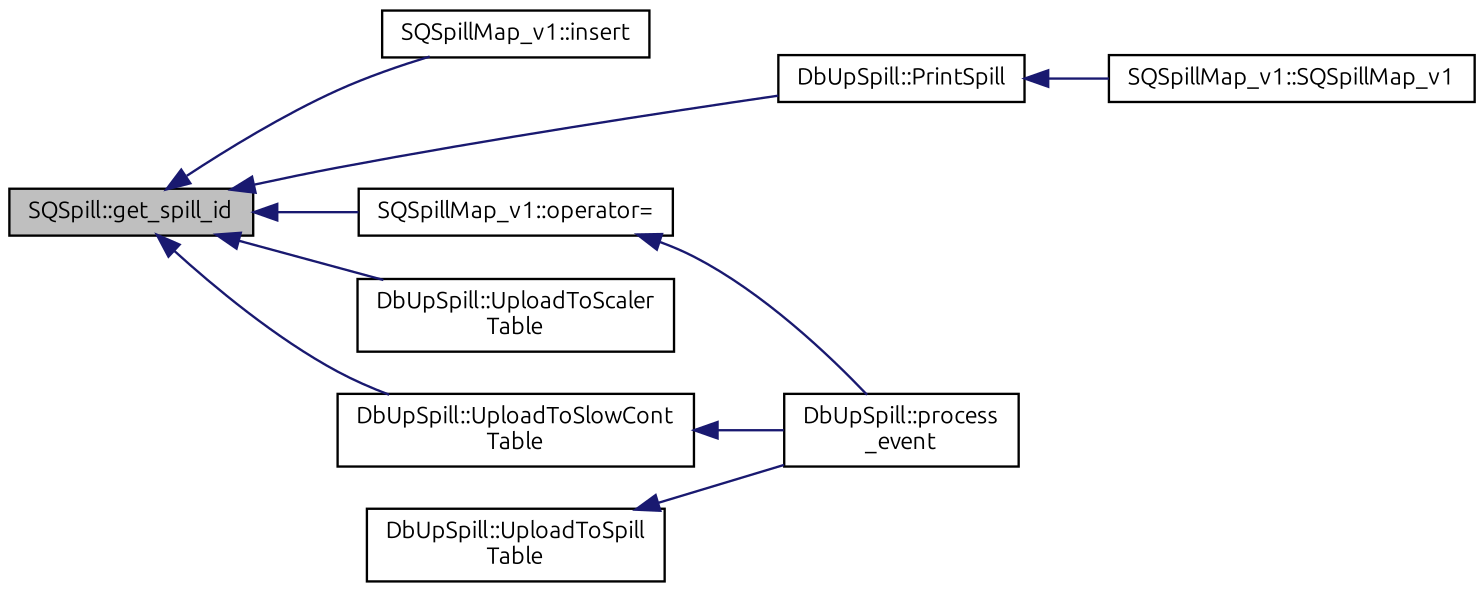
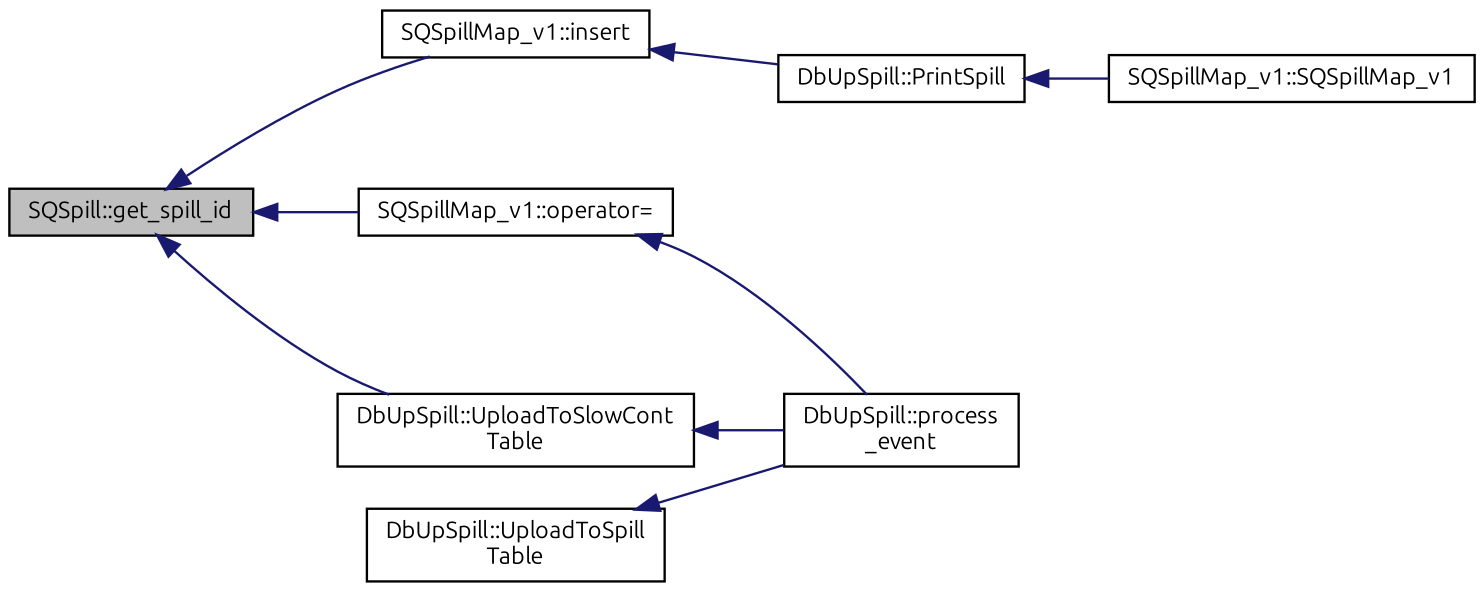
edge "DbUpSpill::PrintSpill" -> "SQSpill::get_spill_id": now "DbUpSpill::PrintSpill" -> "SQSpillMap_v1::insert"
node "DbUpSpill::UploadToScaler Table": removed
